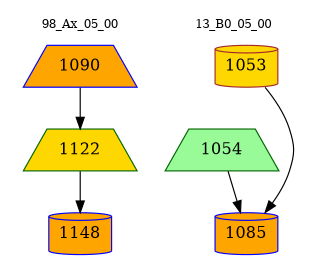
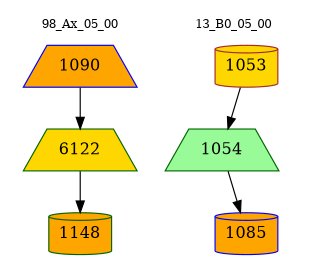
edge "1053" -> "1085": now "1053" -> "1054"
node "1122": label "1122" -> "6122"
node "1148": color blue -> darkgreen
